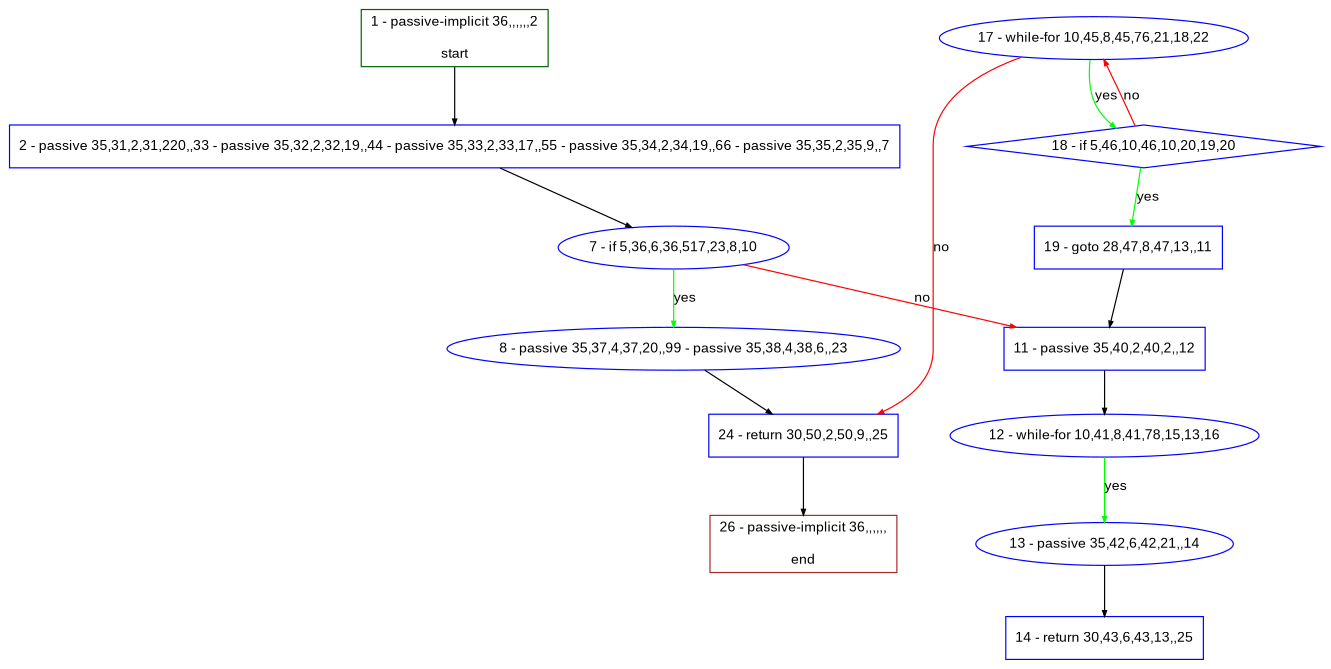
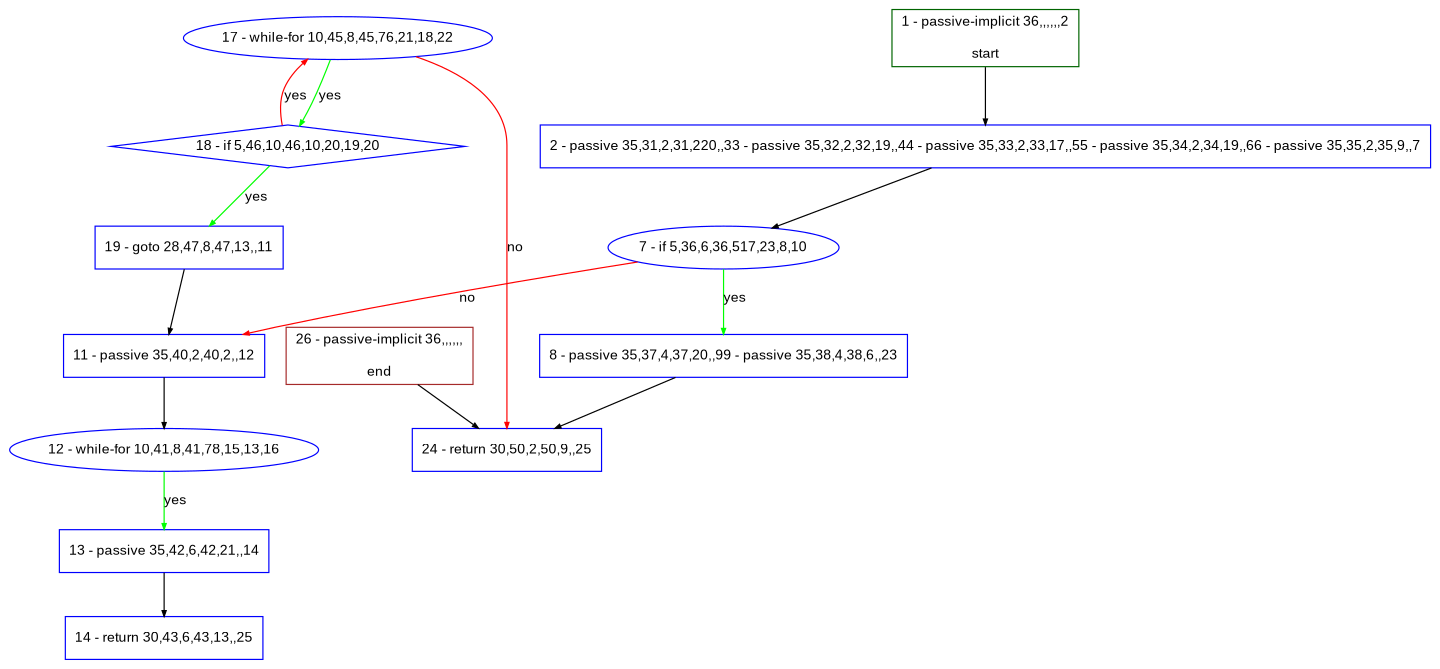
edge "18 - if 5,46,10,46,10,20,19,20" -> "17 - while-for 10,45,8,45,76,21,18,22": label "no" -> "yes"
node "8 - passive 35,37,4,37,20,,99 - passive 35,38,4,38,6,,23": shape ellipse -> box
edge "24 - return 30,50,2,50,9,,25" -> "26 - passive-implicit 36,,,,,, end": reversed
node "13 - passive 35,42,6,42,21,,14": shape ellipse -> box
